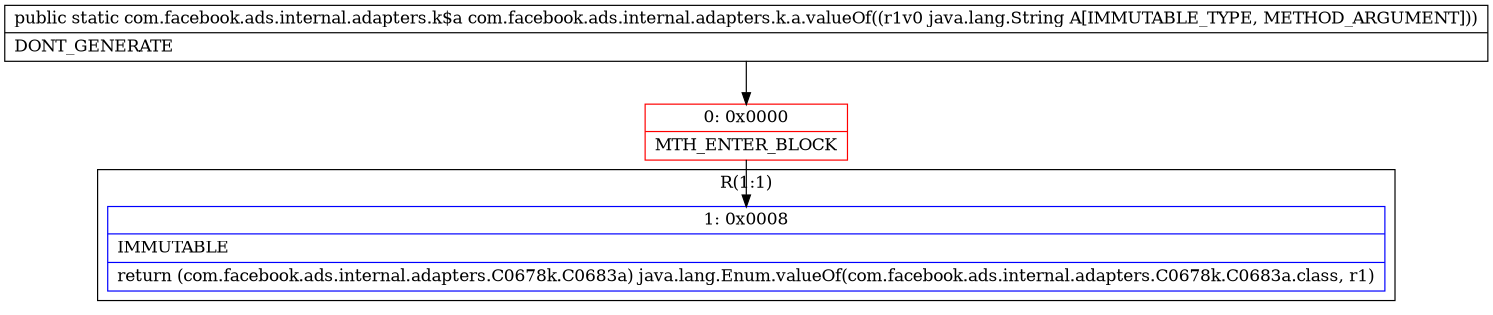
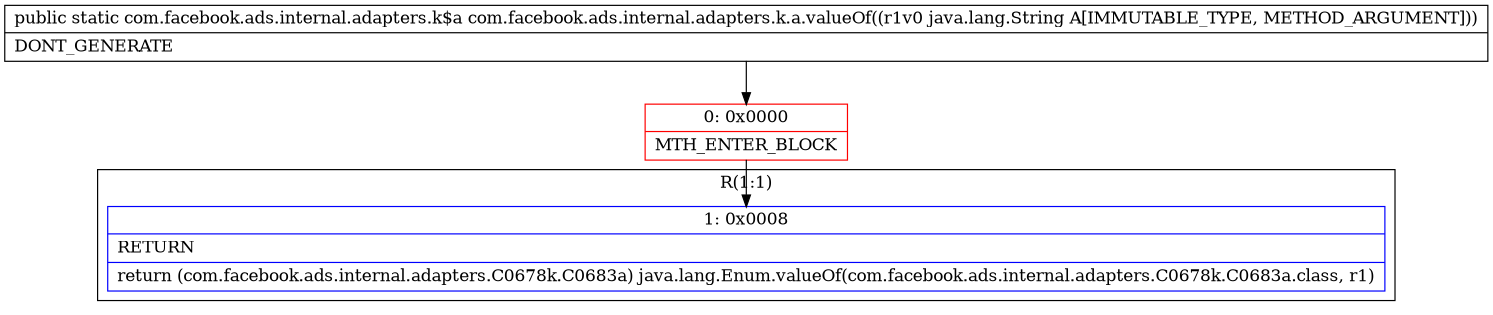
node "1: 0x0008": text "IMMUTABLE" -> "RETURN"
